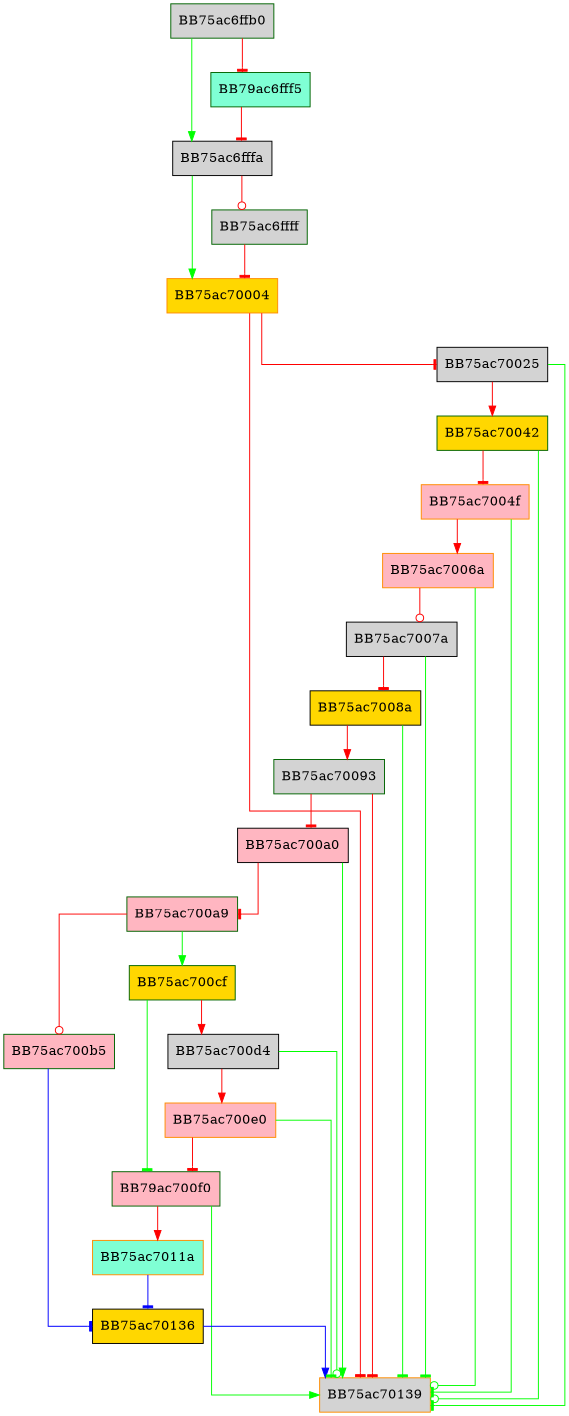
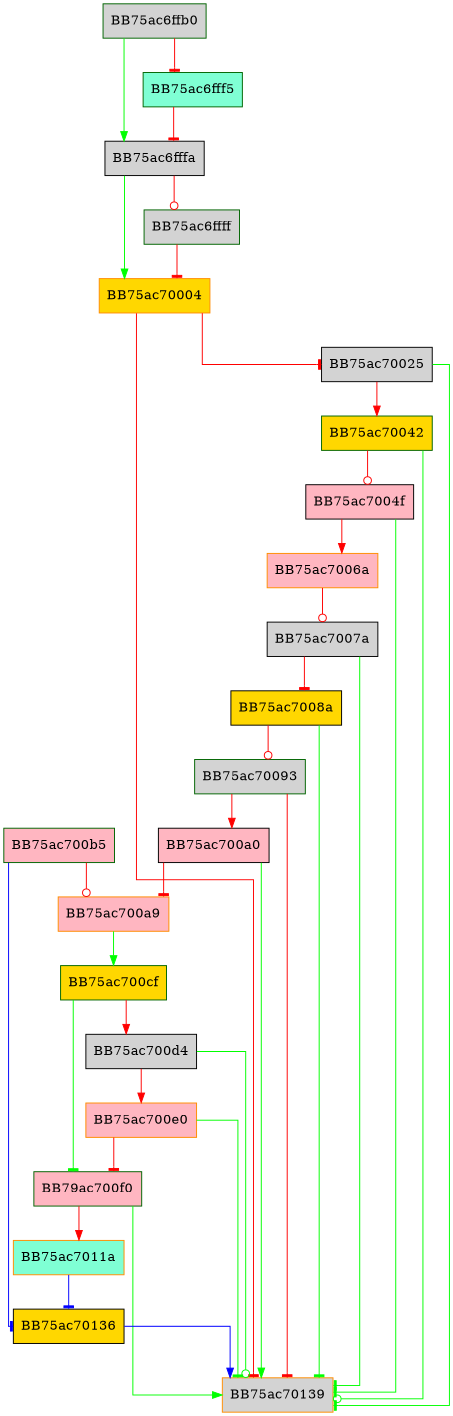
node "BB79ac6fff5": label "BB79ac6fff5" -> "BB75ac6fff5"
edge "BB75ac70042" -> "BB75ac7004f": arrowhead tee -> odot
node "BB75ac7004f": color darkorange -> black
edge "BB75ac7008a" -> "BB75ac70093": arrowhead normal -> odot
edge "BB75ac70093" -> "BB75ac700a0": arrowhead tee -> normal
node "BB75ac700a9": color darkgreen -> darkorange
edge "BB75ac700a9" -> "BB75ac700b5": reversed
edge "BB75ac7006a" -> "BB75ac70139": removed
